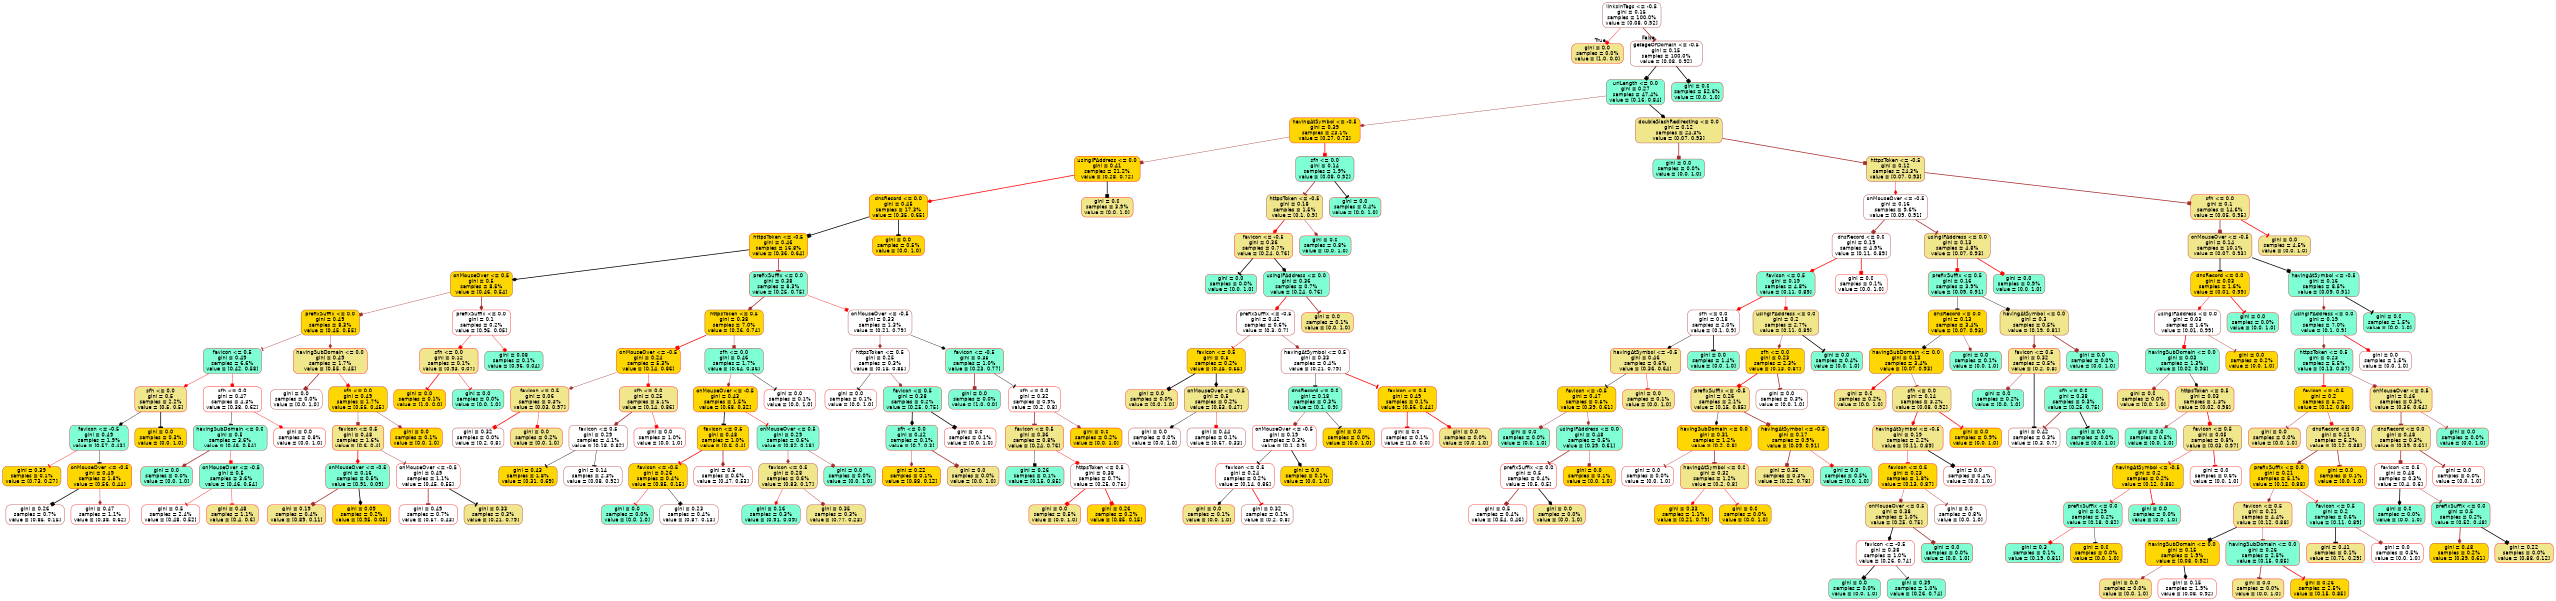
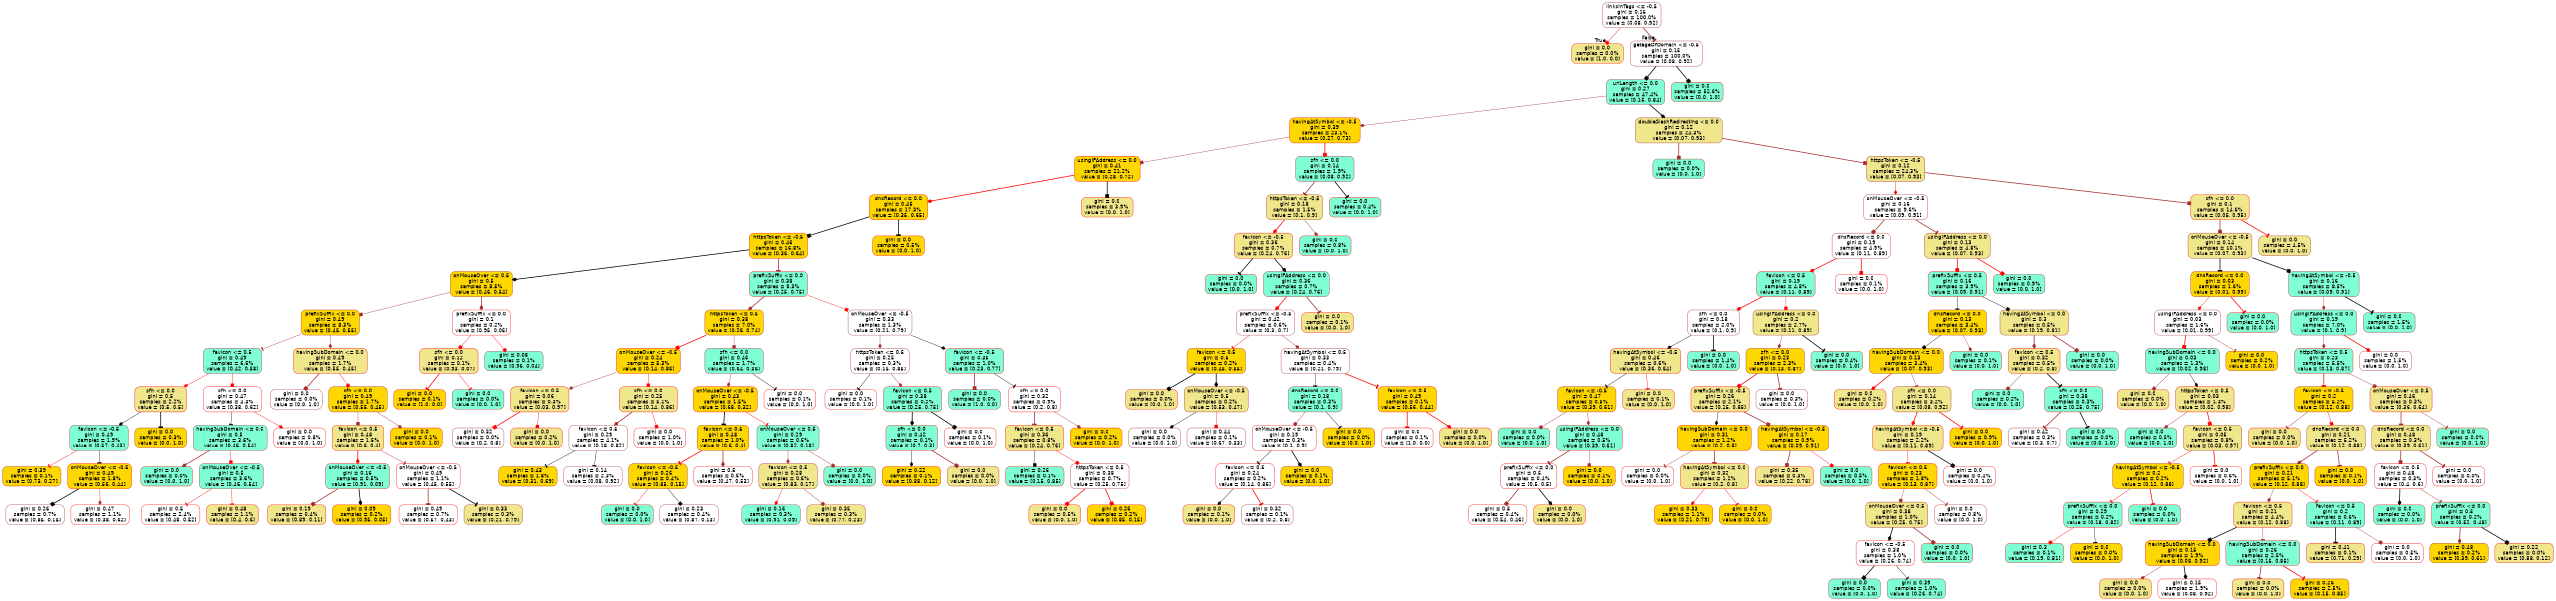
edge "favicon <= 0.5 gini = 0.32 samples = 0.5% value = [0.2, 0.8]" -> "gini = 0.42 samples = 0.3% value = [0.3, 0.7]": now "favicon <= 0.5 gini = 0.32 samples = 0.5% value = [0.2, 0.8]" -> "sfh <= 0.0 gini = 0.38 samples = 0.3% value = [0.25, 0.75]"
edge "sfh <= 0.0 gini = 0.42 samples = 0.1% value = [0.7, 0.3]" -> "gini = 0.22 samples = 0.1% value = [0.88, 0.12]": color brown -> black
